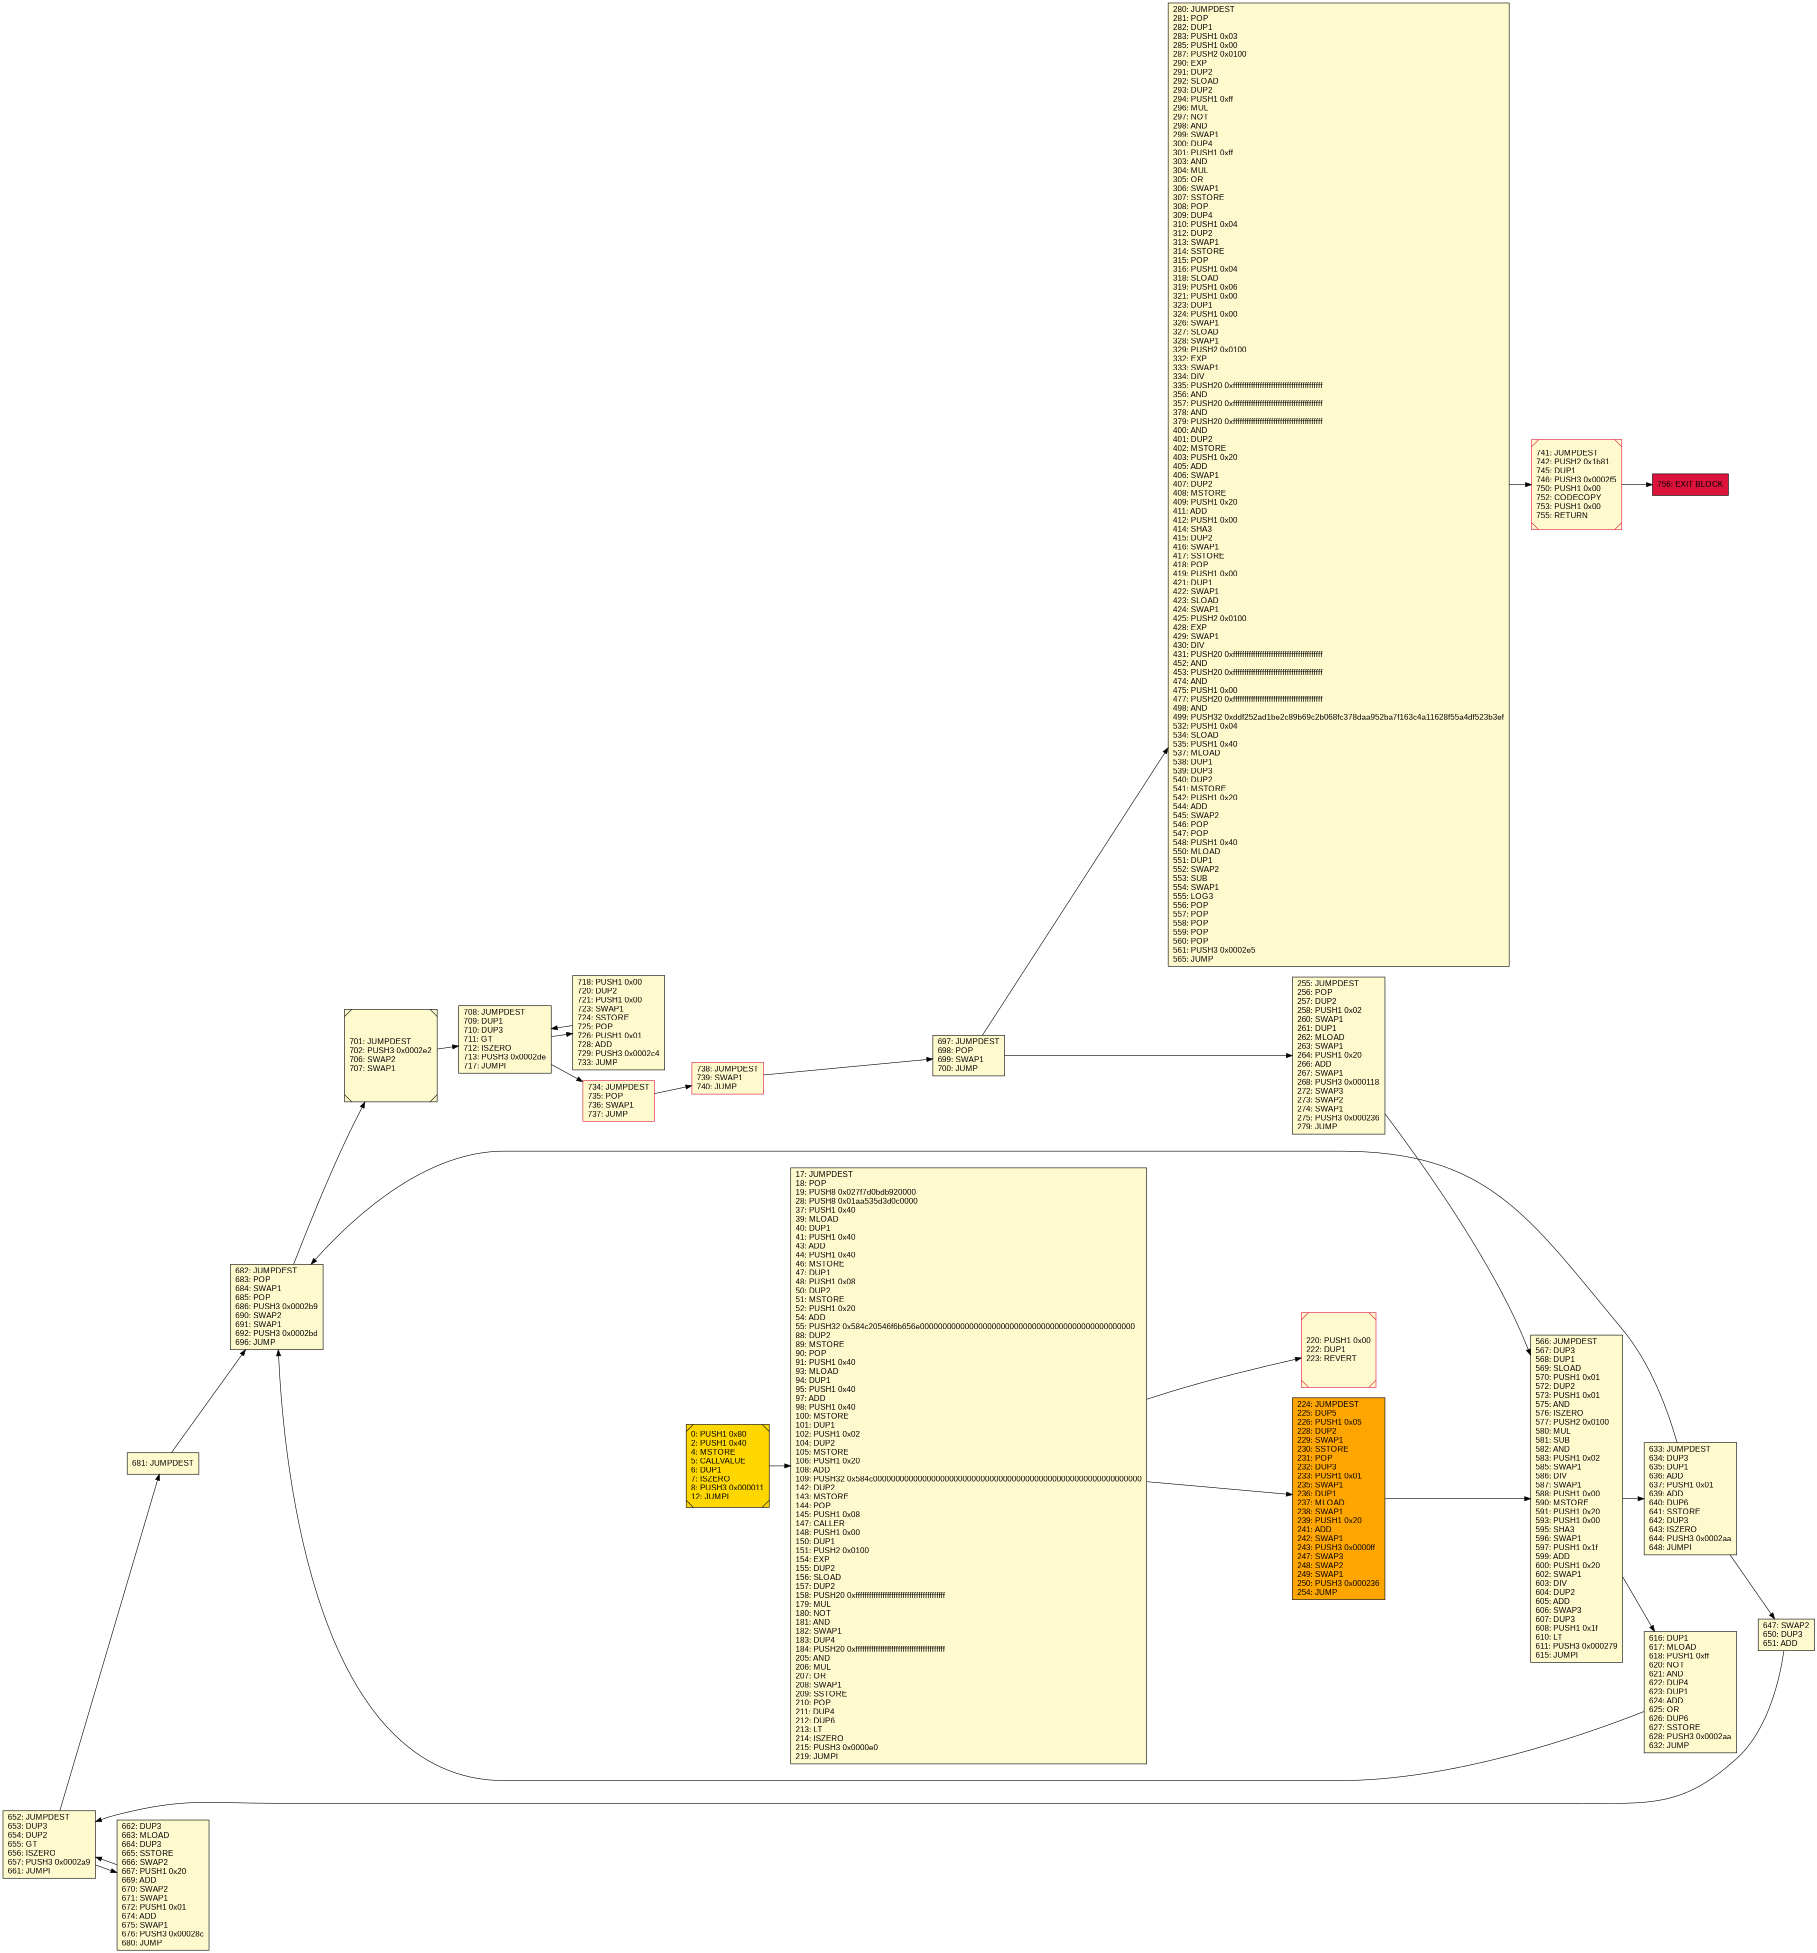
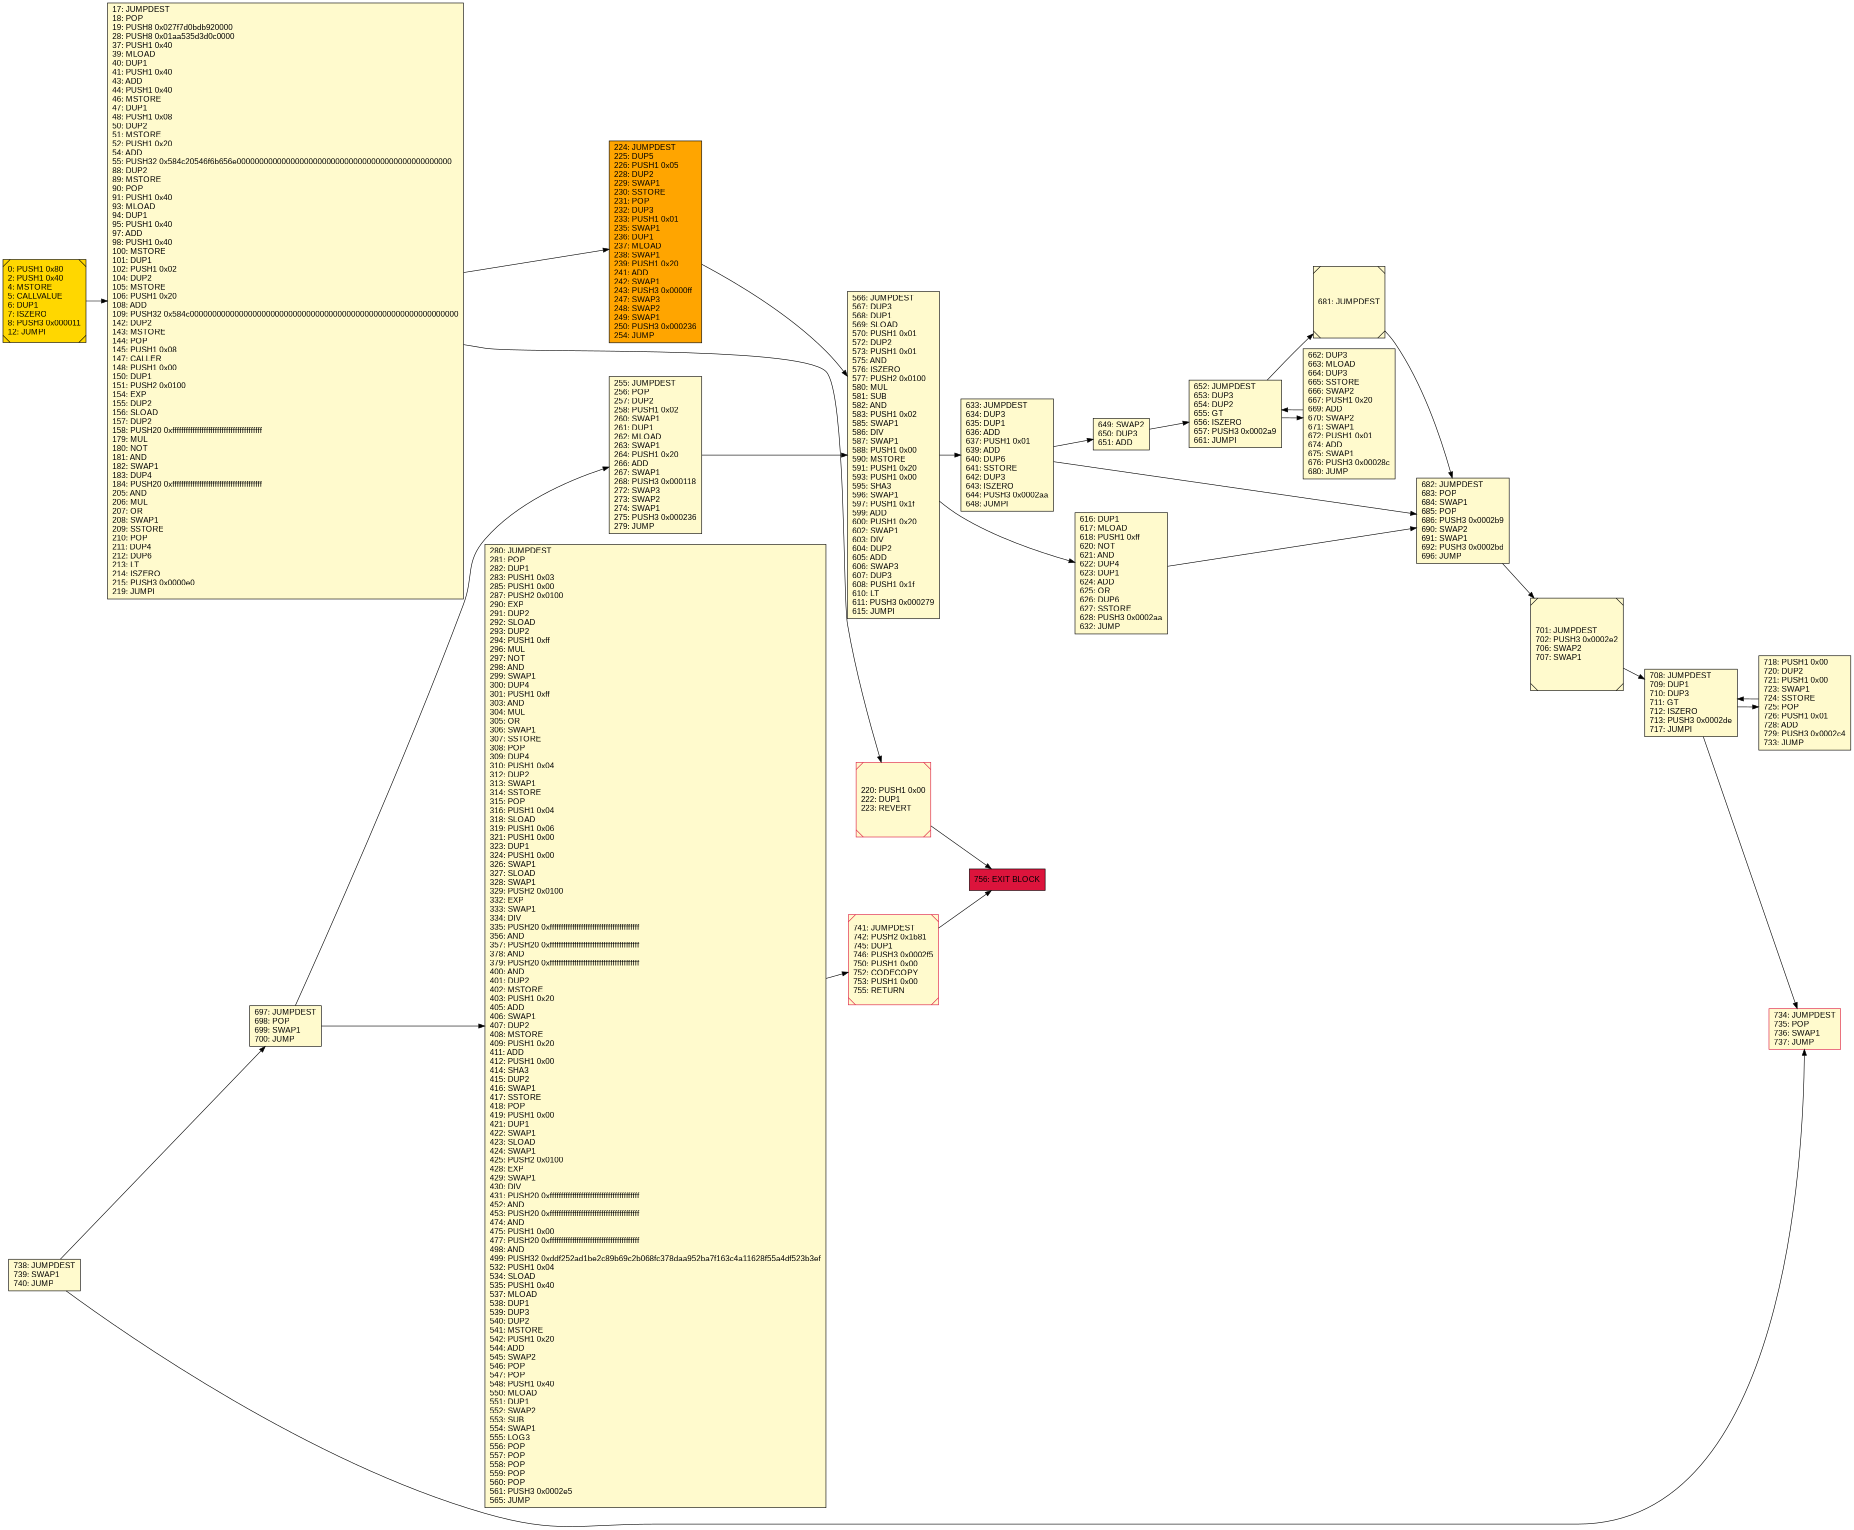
edge "220: PUSH1 0x00 222: DUP1 223: REVERT" -> "756: EXIT BLOCK": added
node "738: JUMPDEST 739: SWAP1 740: JUMP": color crimson -> black
edge "734: JUMPDEST 735: POP 736: SWAP1 737: JUMP" -> "738: JUMPDEST 739: SWAP1 740: JUMP": reversed
node "681: JUMPDEST": shape box -> Msquare
node "647: SWAP2 650: DUP3 651: ADD": label "647: SWAP2 650: DUP3 651: ADD" -> "649: SWAP2 650: DUP3 651: ADD"
